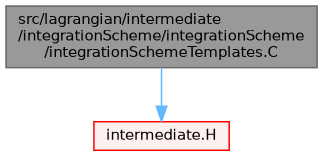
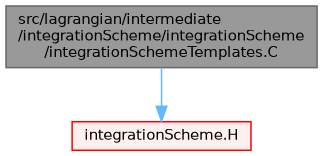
node "intermediate.H": label "intermediate.H" -> "integrationScheme.H"
